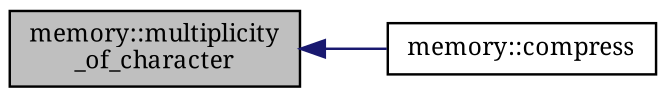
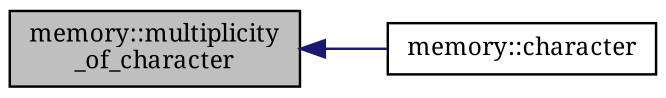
node "memory::compress": label "memory::compress" -> "memory::character"
